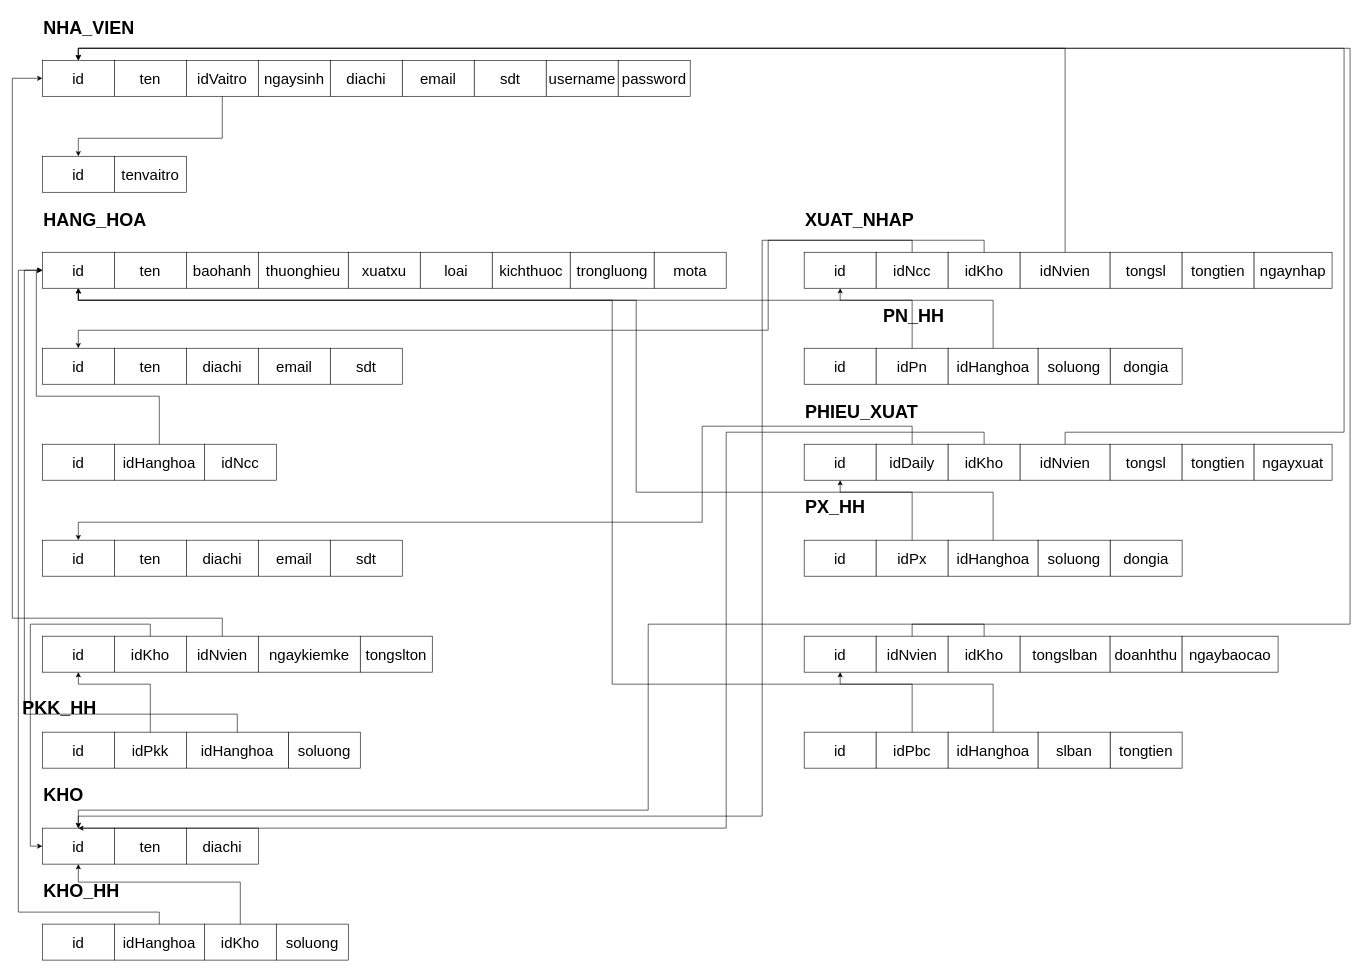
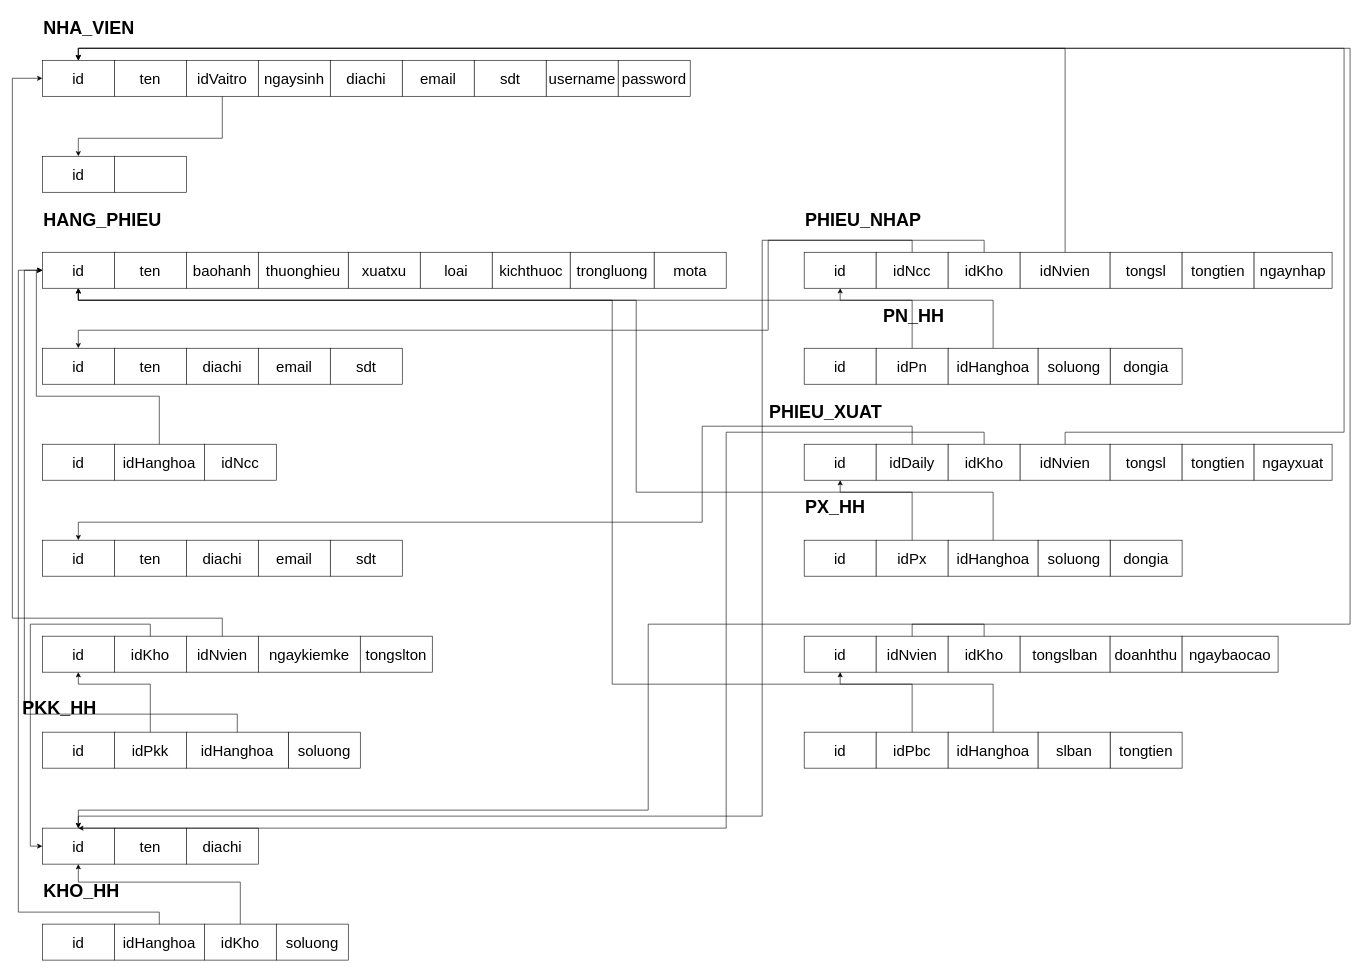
node "tenvaitro": removed
node "HANG_HOA": label "HANG_HOA" -> "HANG_PHIEU"
node "XUAT_NHAP": label "XUAT_NHAP" -> "PHIEU_NHAP"
node "PHIEU_XUAT": moved (867, 411) -> (831, 411)
node "KHO": removed
